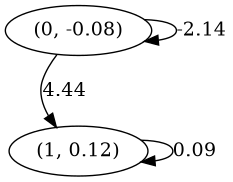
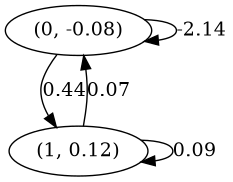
edge "(0, -0.08)" -> "(1, 0.12)": label "4.44" -> "0.44"
edge "(1, 0.12)" -> "(0, -0.08)": added, label "0.07"
